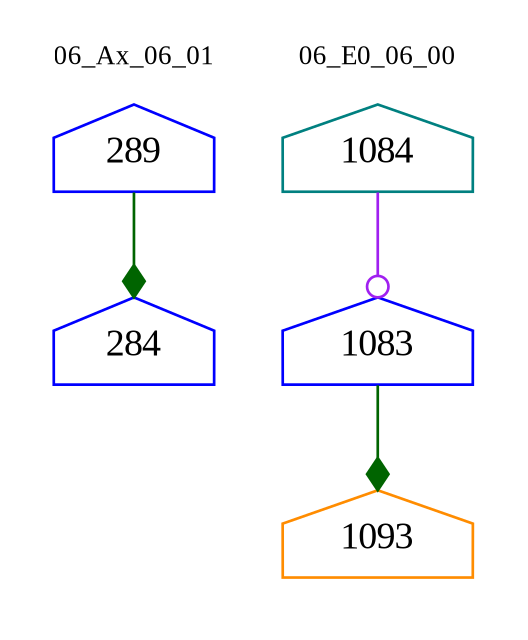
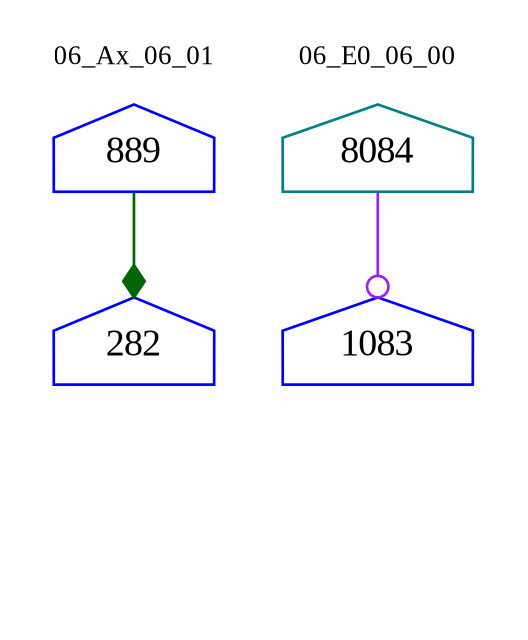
node "289": label "289" -> "889"
node "1084": label "1084" -> "8084"
node "284": label "284" -> "282"
node "1093": removed
